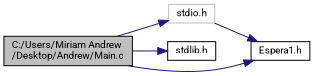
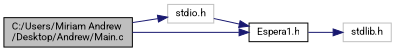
edge "C:/Users/Miriam Andrew /Desktop/Andrew/Main.c" -> "stdlib.h": now "Espera1.h" -> "stdlib.h"
node "stdlib.h": color black -> grey75
